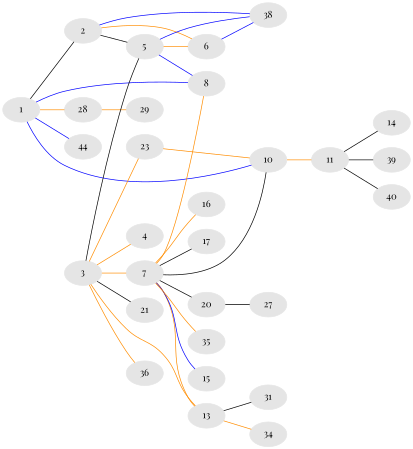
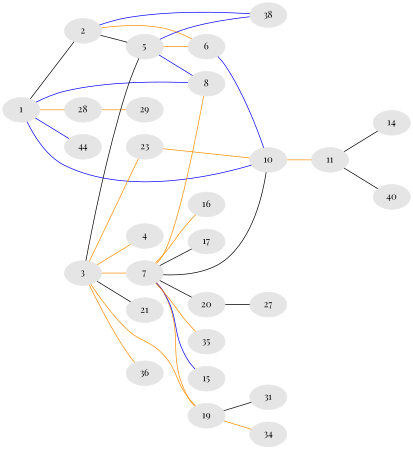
edge "38" -- "6": now "10" -- "6"
node "39": removed
node "13": label "13" -> "19"
